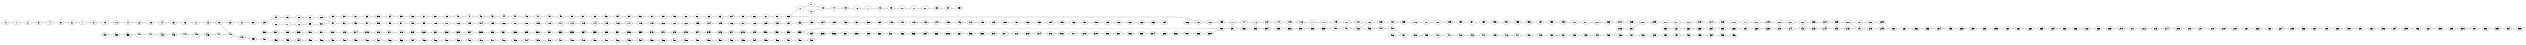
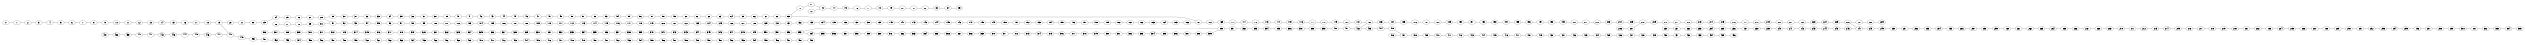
node "165": added
